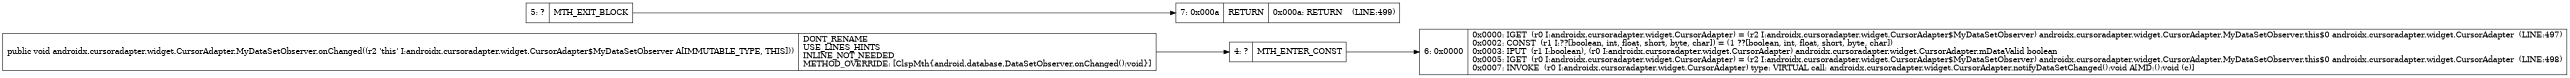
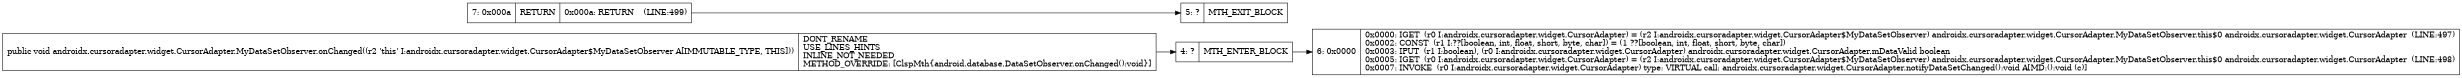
edge "5: ?" -> "7: 0x000a": reversed
node "4: ?": text "MTH_ENTER_CONST" -> "MTH_ENTER_BLOCK"
